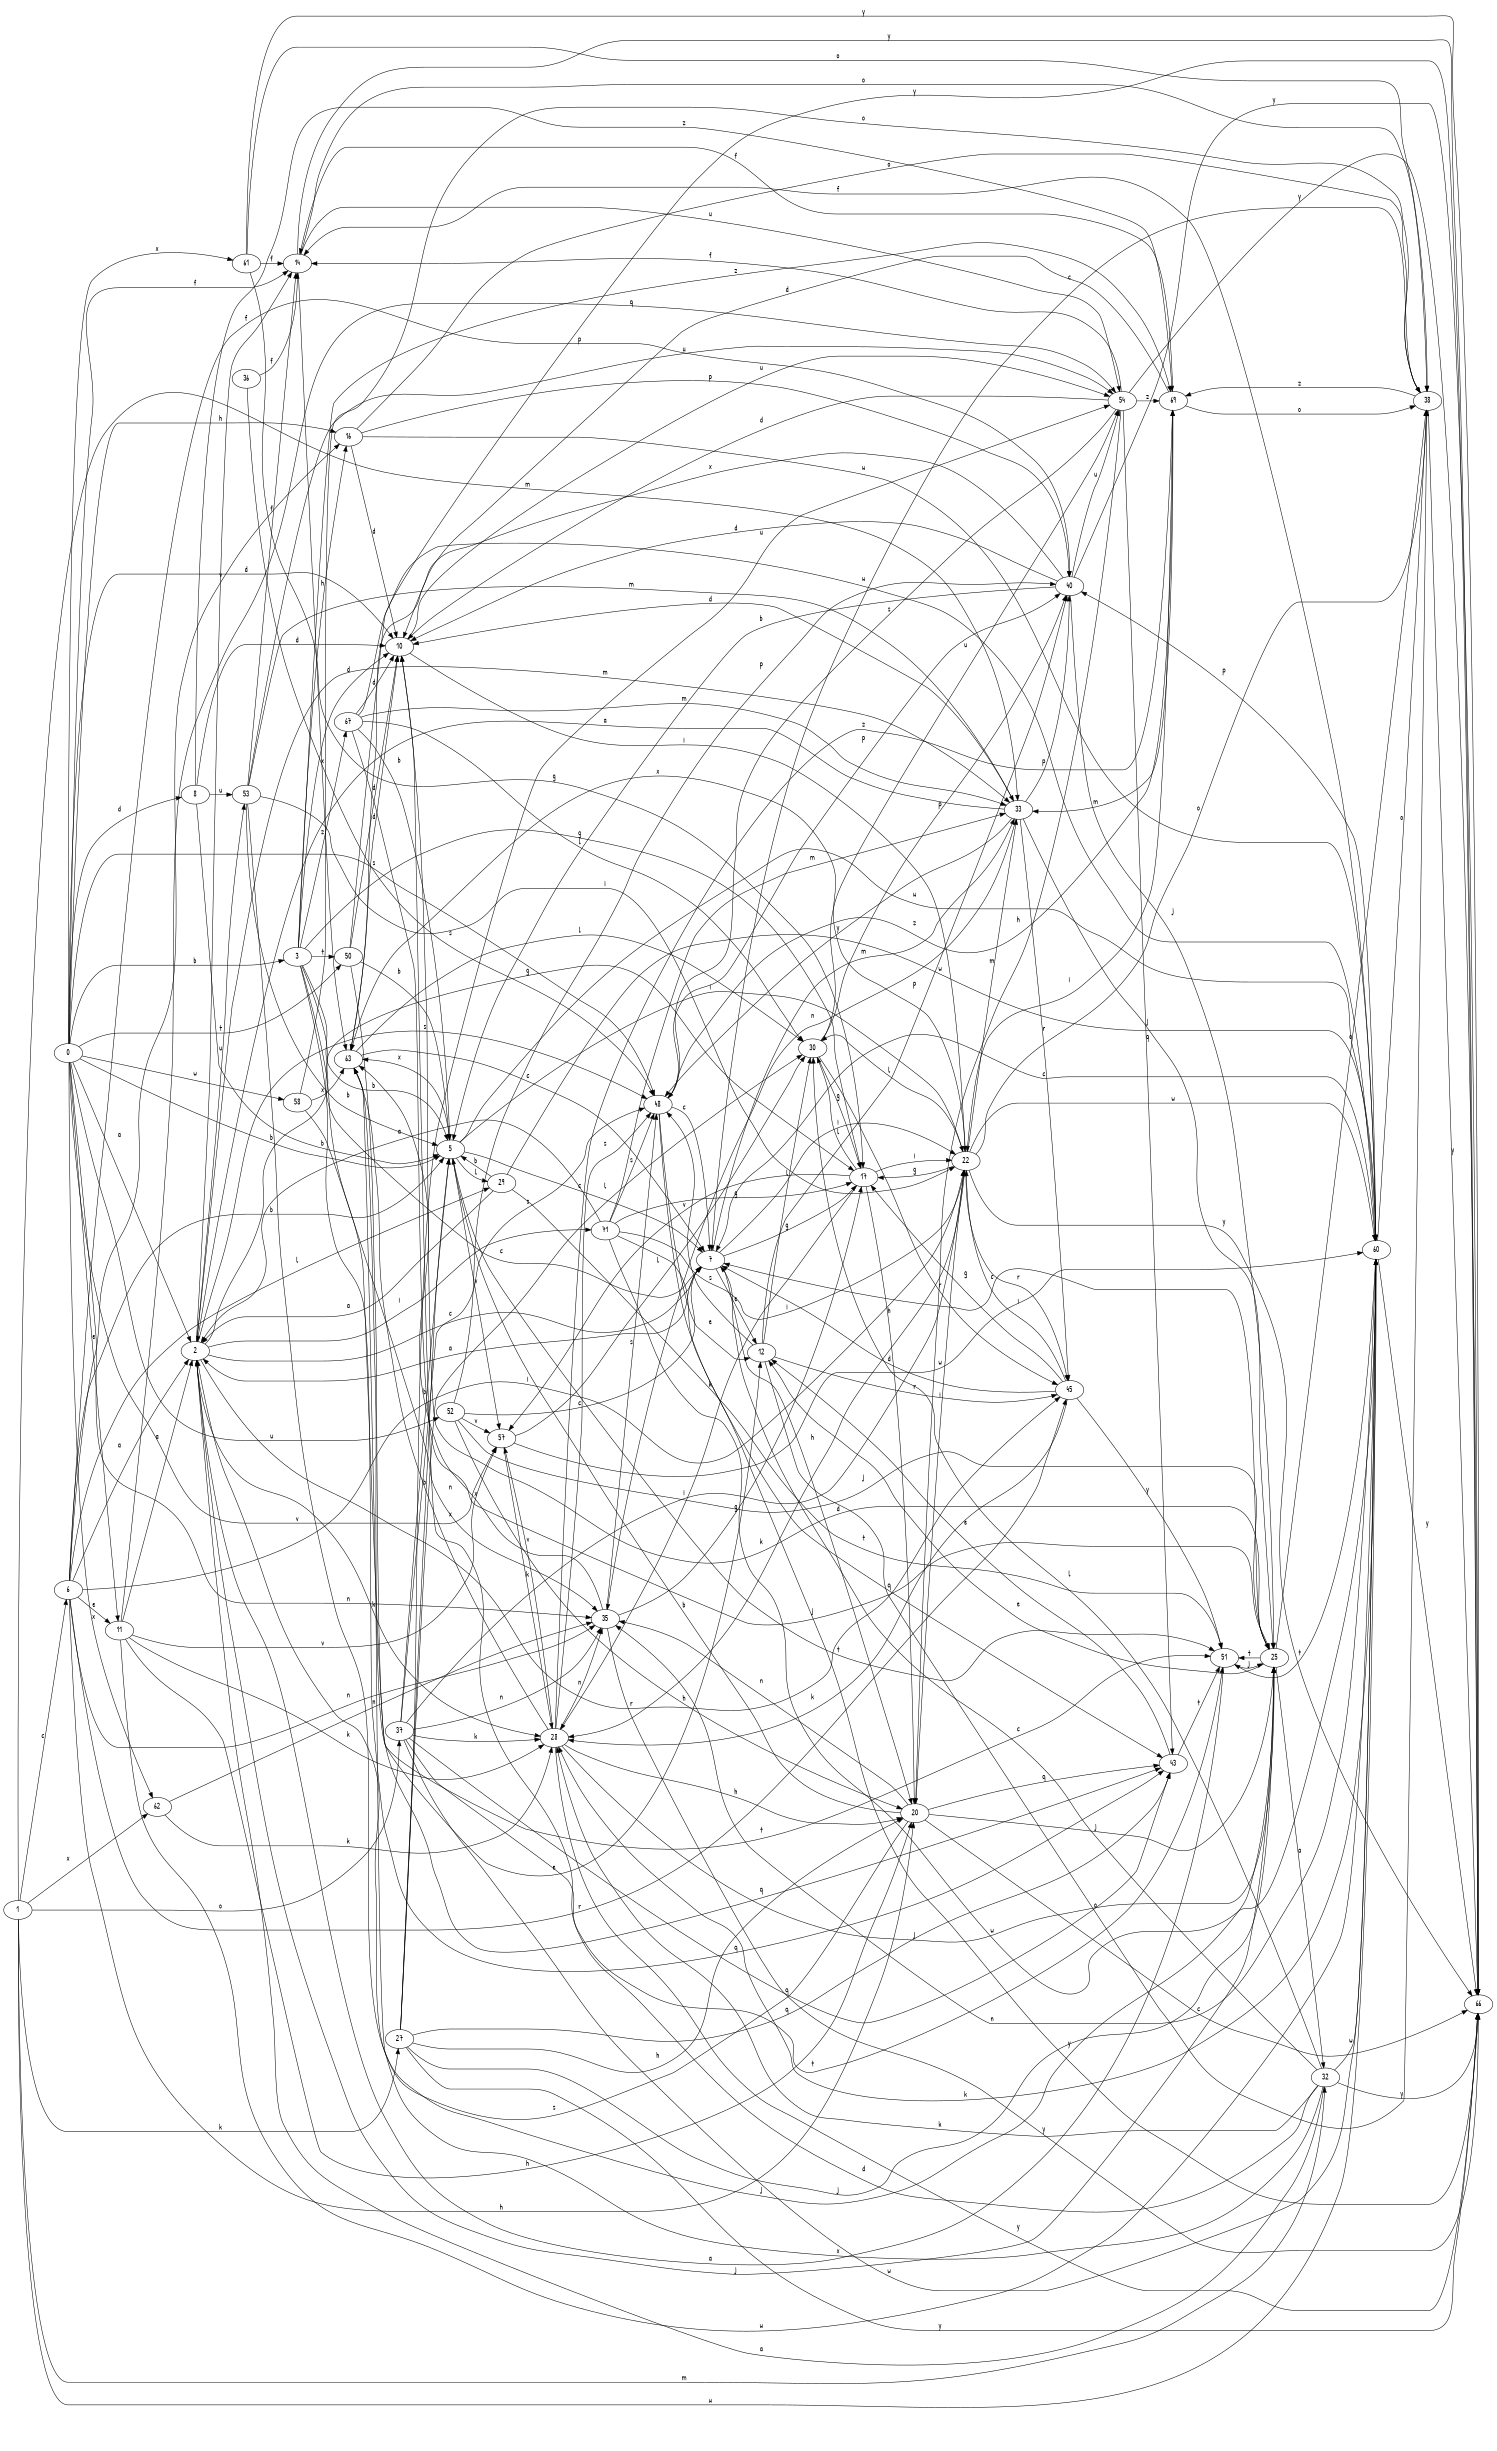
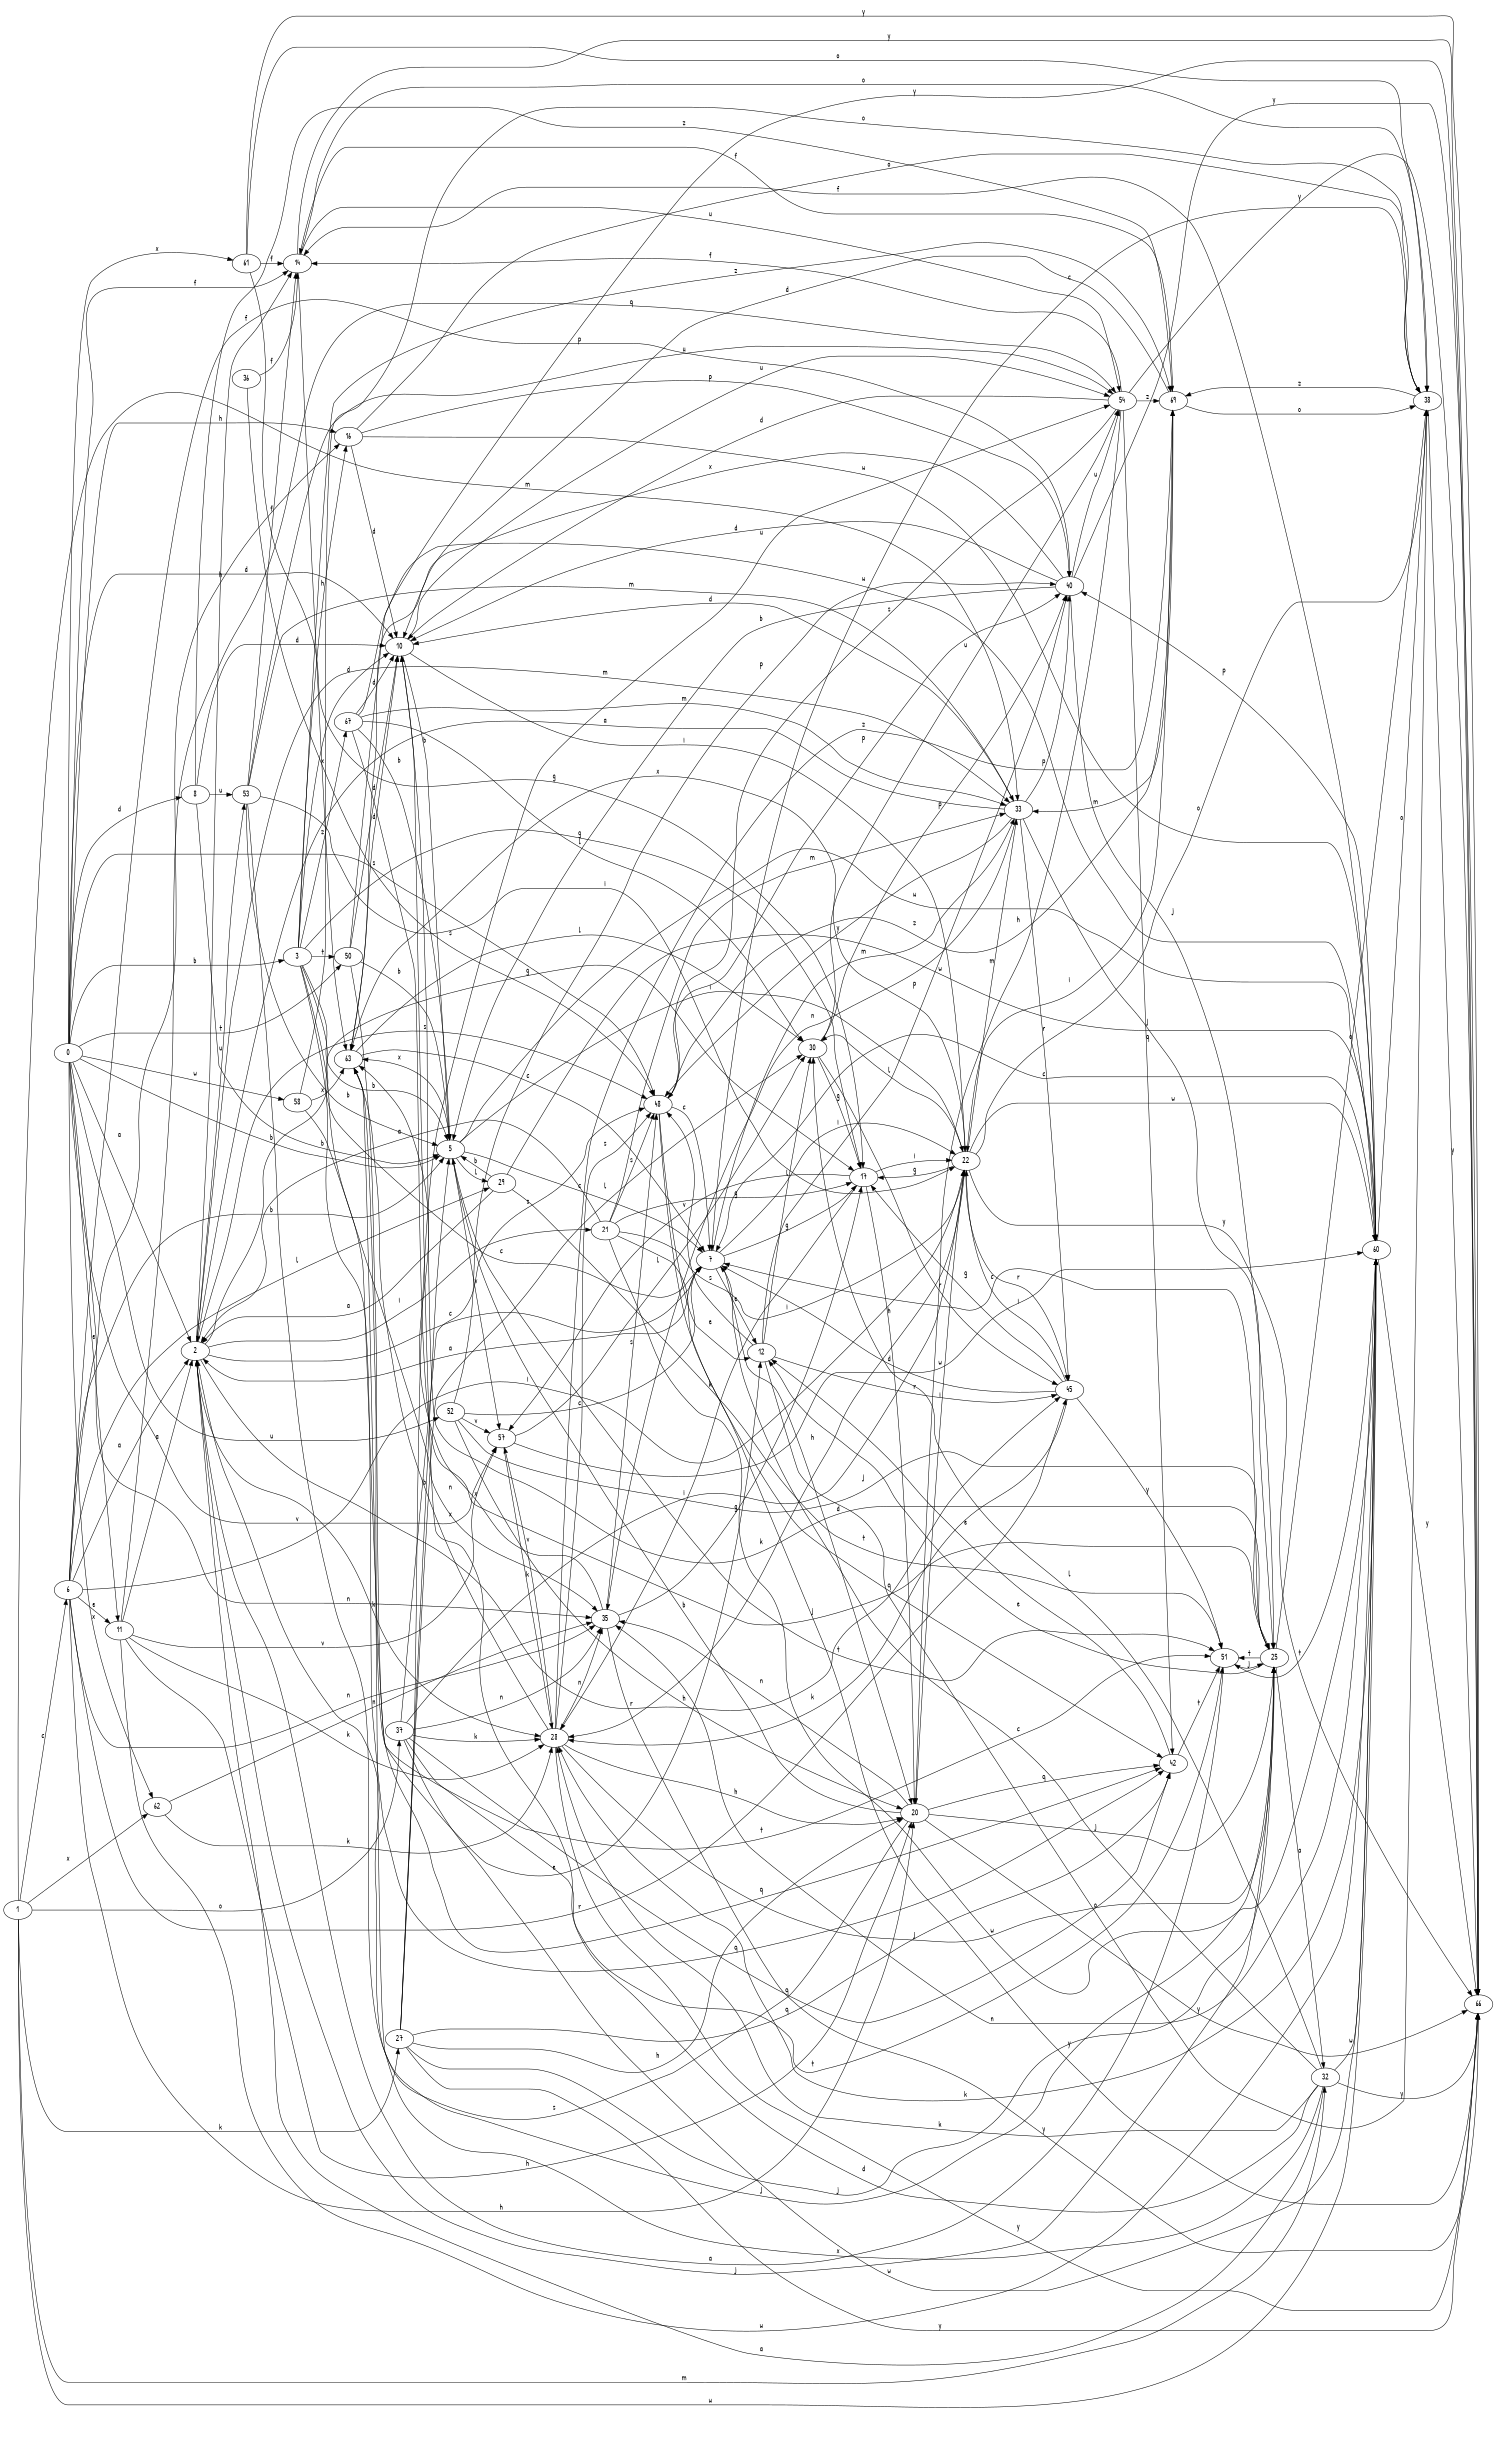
edge "6" -> "16": label "v" -> "h"
edge "17" -> "30": removed, label "l"
node "71": label "71" -> "21"
edge "37" -> "5": now "10" -> "5"
node "43": label "43" -> "42"
edge "20" -> "66": label "c" -> "y"
